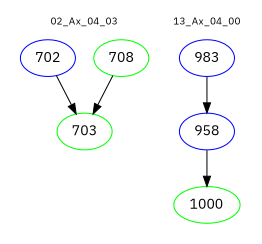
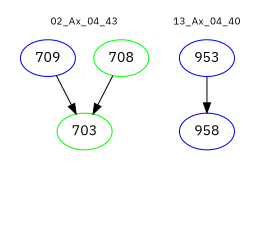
cluster "02_Ax_04_03": label "02_Ax_04_03" -> "02_Ax_04_43"
cluster "13_Ax_04_00": label "13_Ax_04_00" -> "13_Ax_04_40"
node "702": label "702" -> "709"
node "983": label "983" -> "953"
node "1000": removed
